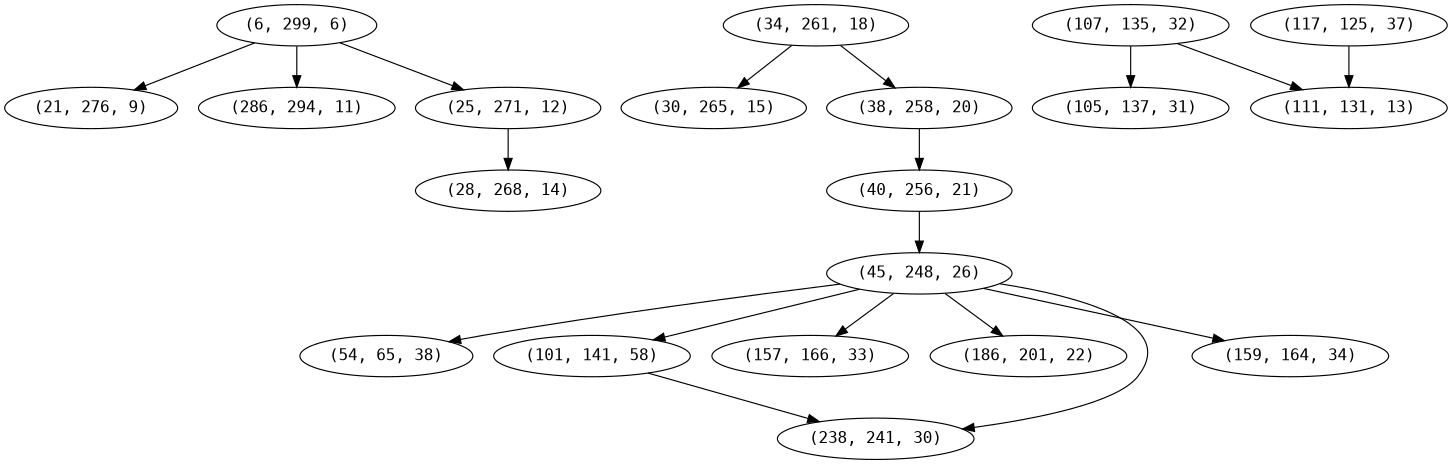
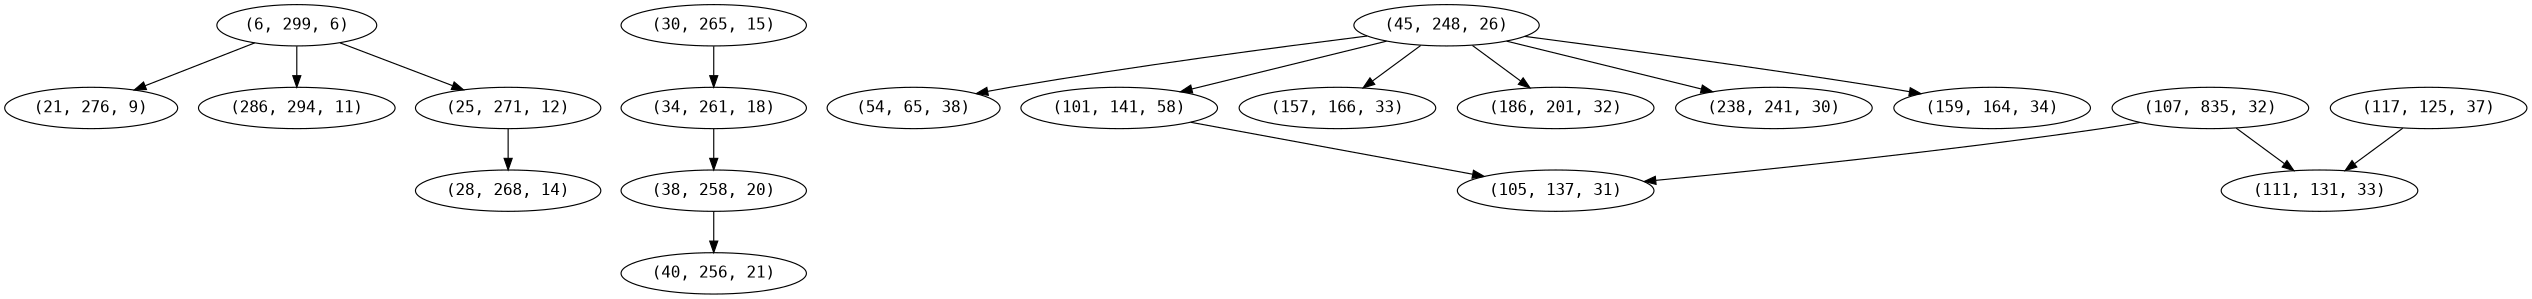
node "(107, 135, 32)": label "(107, 135, 32)" -> "(107, 835, 32)"
edge "(34, 261, 18)" -> "(30, 265, 15)": reversed
node "(111, 131, 13)": label "(111, 131, 13)" -> "(111, 131, 33)"
edge "(40, 256, 21)" -> "(45, 248, 26)": removed
node "(186, 201, 22)": label "(186, 201, 22)" -> "(186, 201, 32)"
edge "(101, 141, 58)" -> "(238, 241, 30)": now "(101, 141, 58)" -> "(105, 137, 31)"
